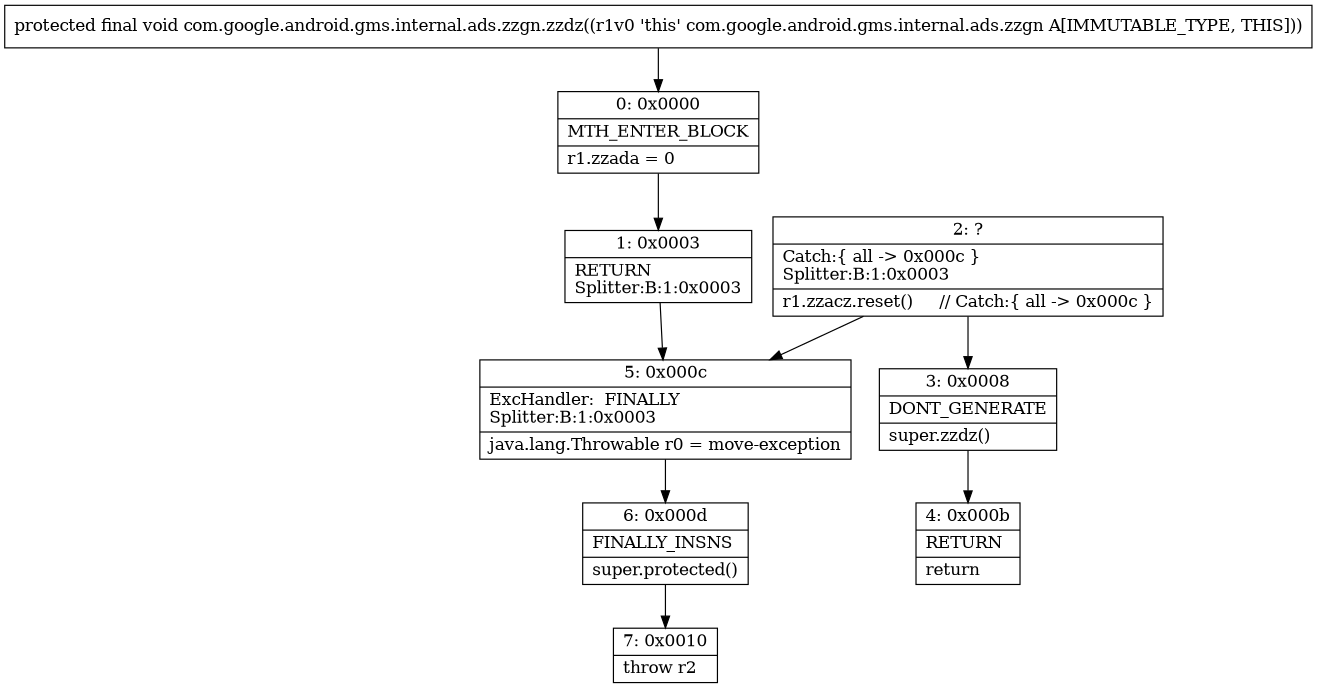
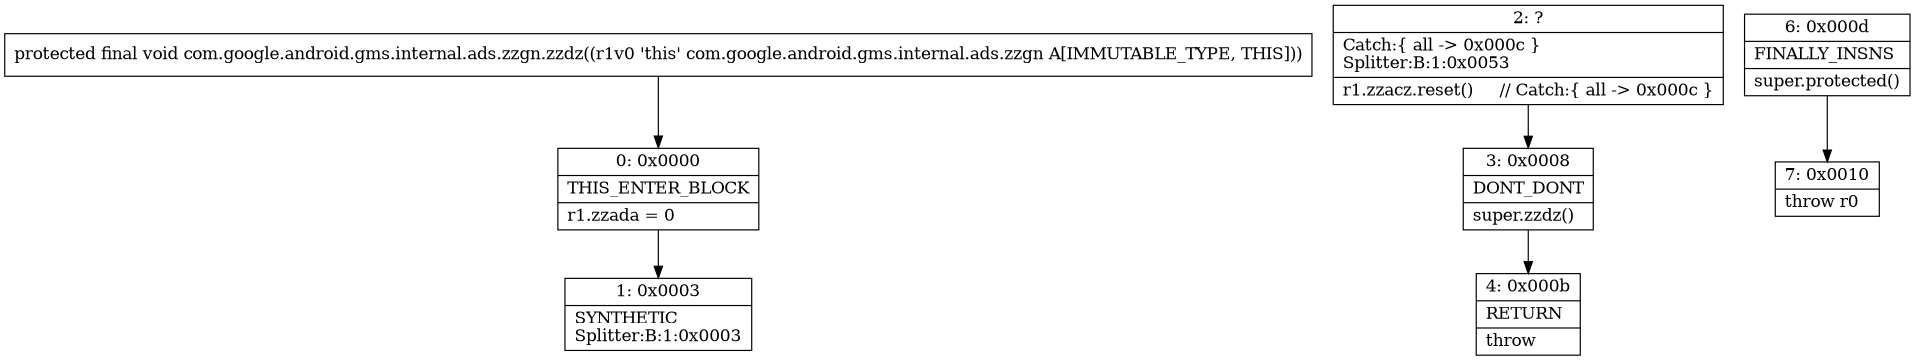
node "0: 0x0000": text "MTH_ENTER_BLOCK" -> "THIS_ENTER_BLOCK"
node "1: 0x0003": text "RETURN" -> "SYNTHETIC"
node "2: ?": text "Splitter:B:1:0x0003" -> "Splitter:B:1:0x0053"
node "3: 0x0008": text "DONT_GENERATE" -> "DONT_DONT"
node "5: 0x000c": removed
node "4: 0x000b": text "return" -> "throw"
node "7: 0x0010": text "throw r2" -> "throw r0"
